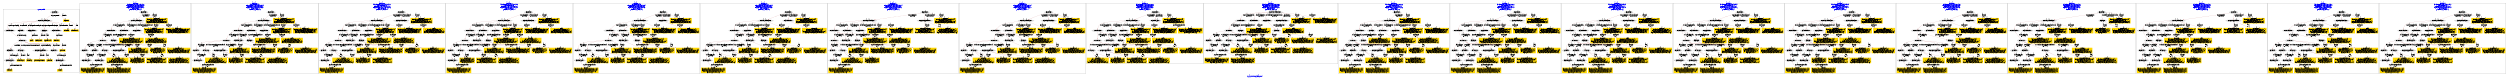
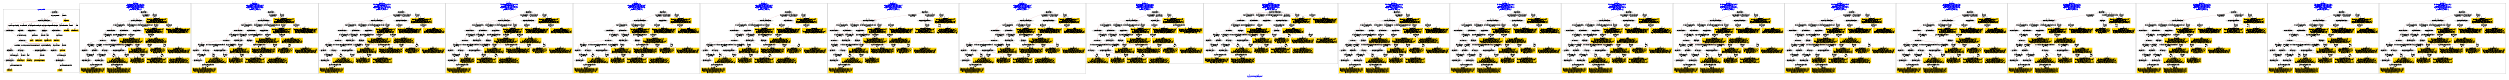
node "Artistname": removed
